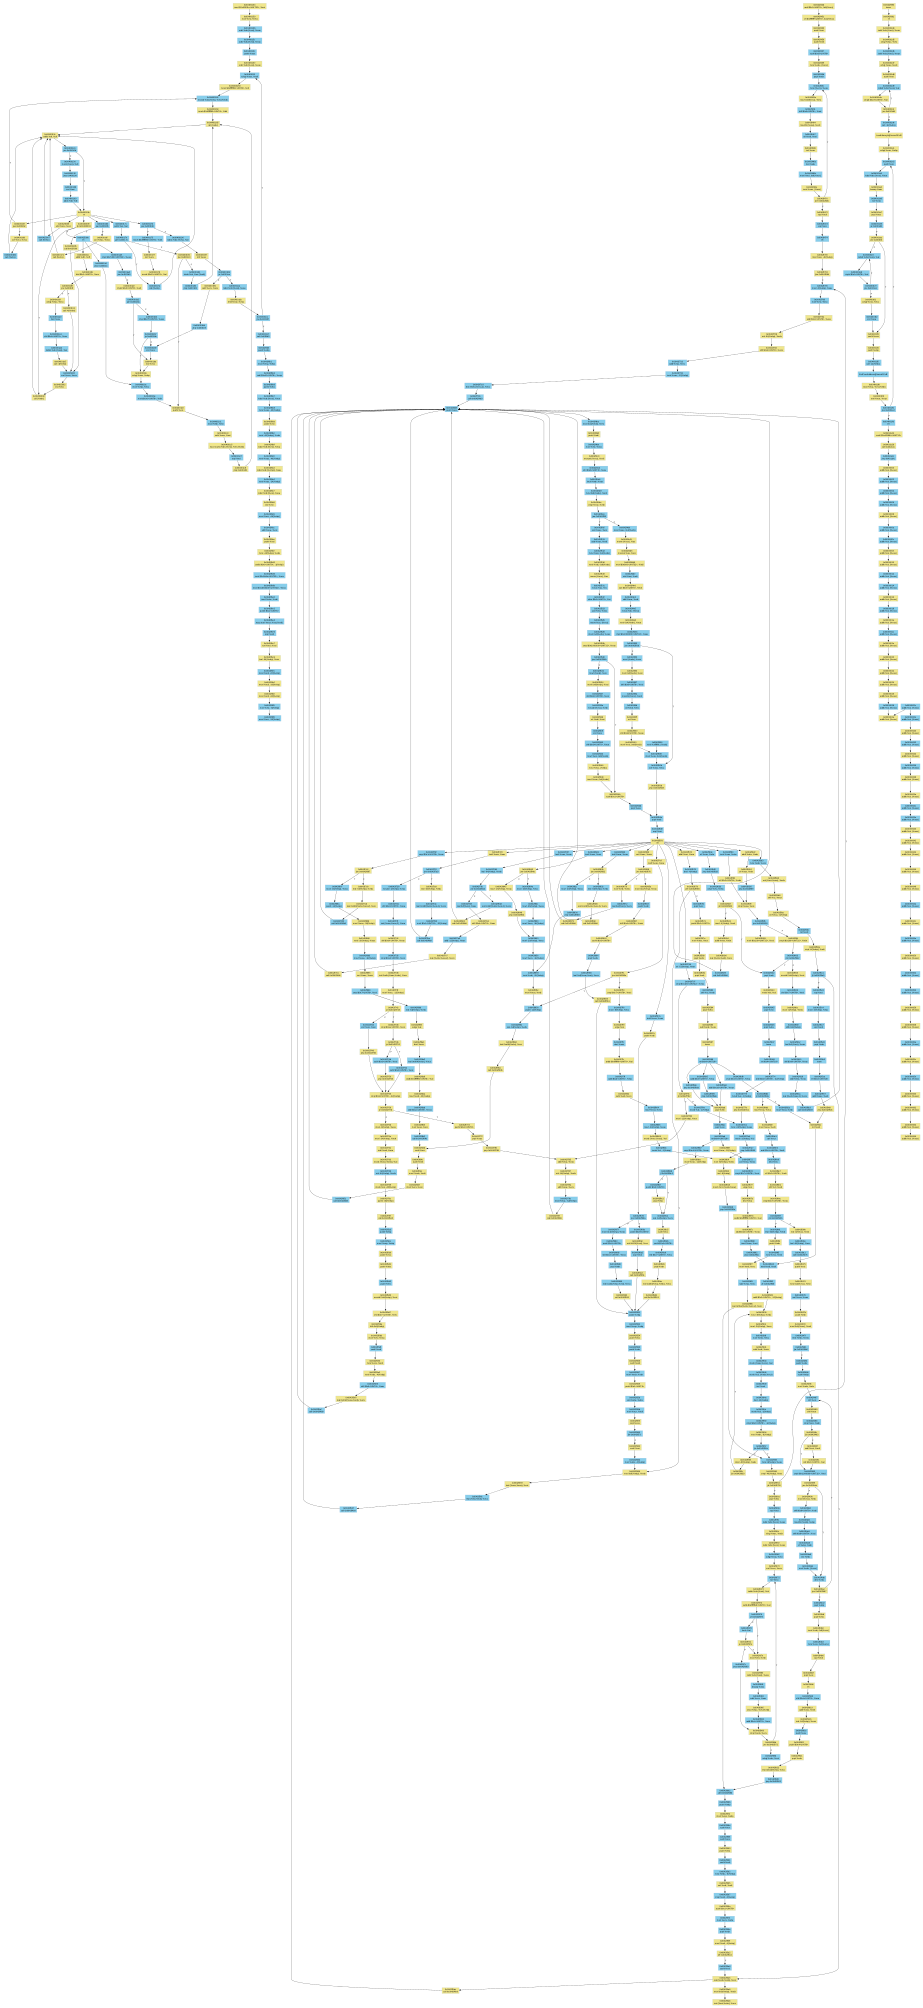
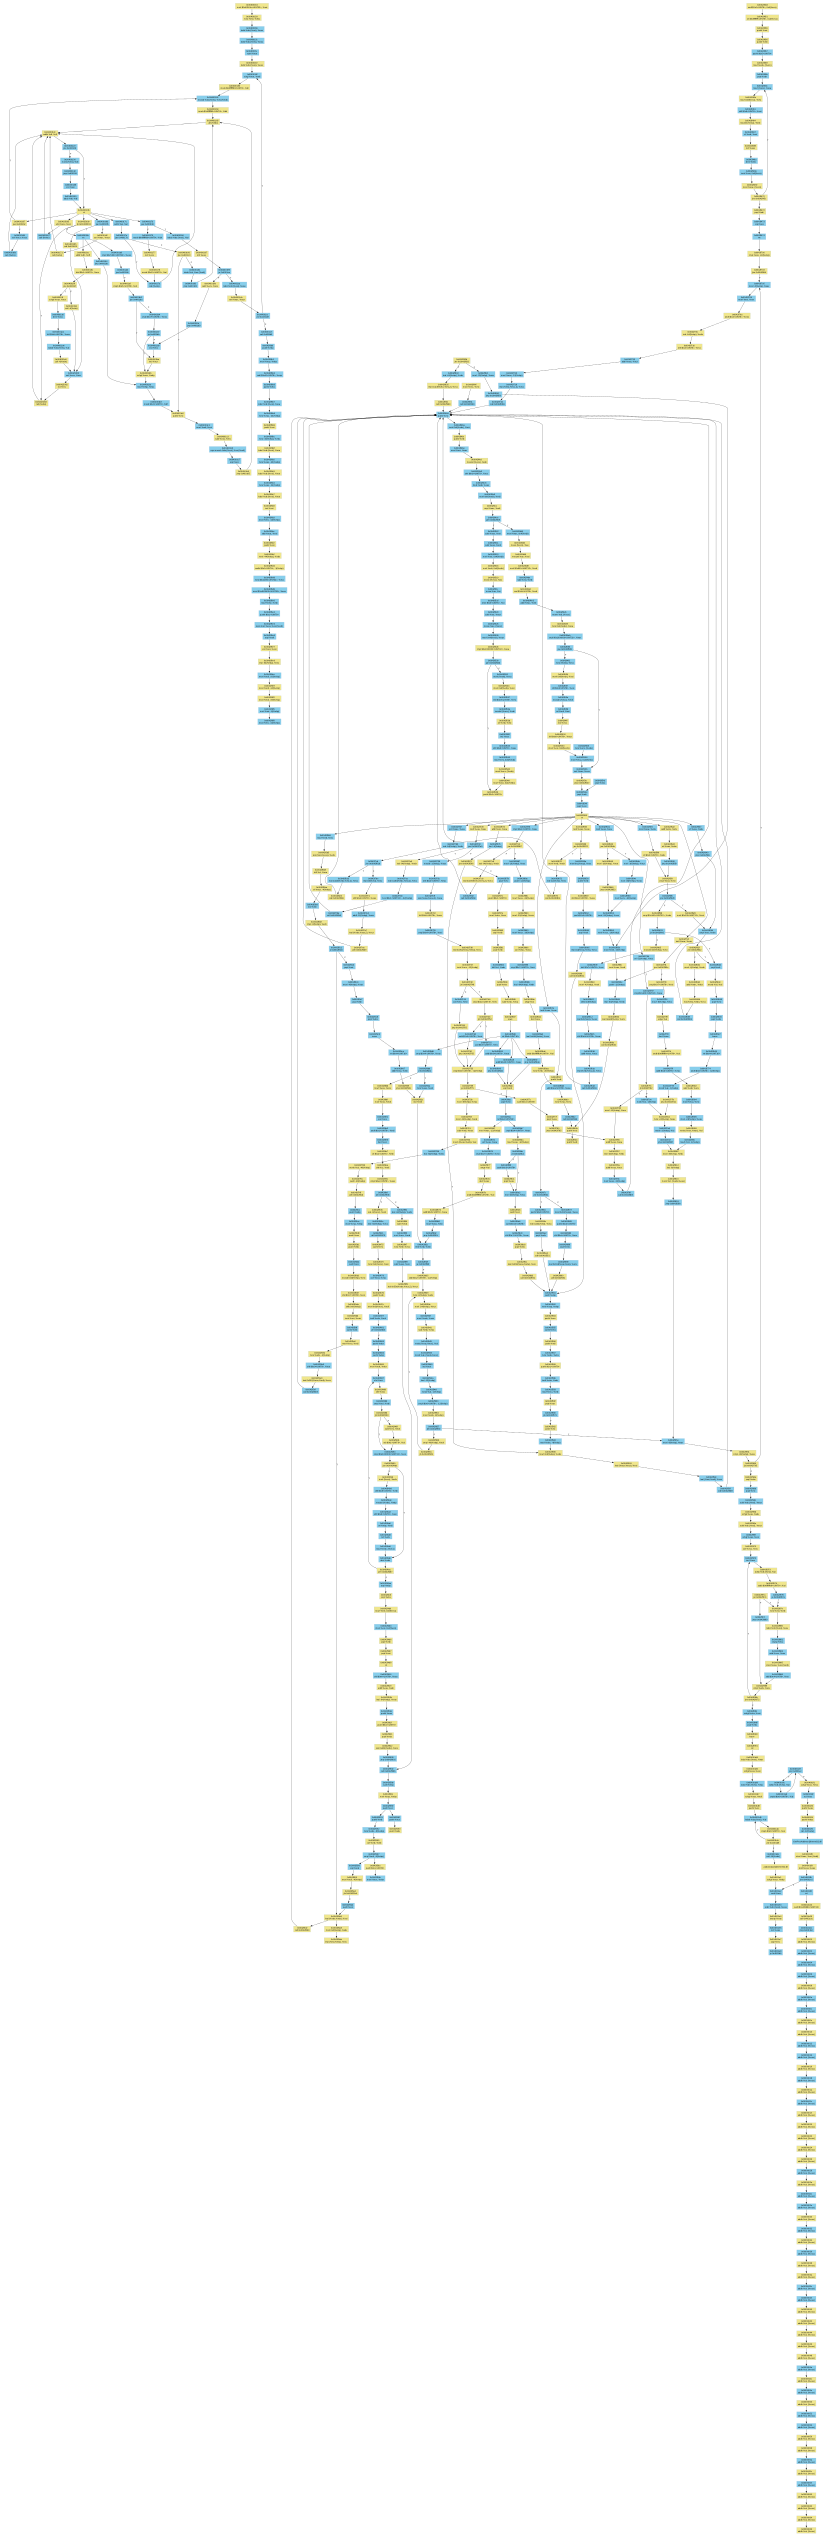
node "0x00400169 xorl %ecx, %ecx": fillcolor khaki -> skyblue
node "0x004001ea jns 0x4001f3": removed
node "0x004001c5 repz movsb %ds:(%esi), %es:(%edi)": fillcolor khaki -> skyblue
node "0x0042f6c3 lodsl %ds:(%cmpl), %eax": label "0x0042f6c3 lodsl %ds:(%cmpl), %eax" -> "0x0042f6c3 lodsl %ds:(%esi), %eax"
edge "0x0000002c addb %al, (%eax)" -> "0x0000002a addb %al, (%eax)": reversed
node "0x0042f506 movl %xffffffe, (%edx)": label "0x0042f506 movl %xffffffe, (%edx)" -> "0x0042f506 movl %ecx, (%edx)"
edge "0x0042f54b pushl $0x1<UINT8>" -> "0x0042f54d popl %eax": removed
node "0x0042f829 testl %eax, %eax": removed
node "0x0042f65a movl 0xc(%esp), %eax": fillcolor khaki -> skyblue
edge "0x0042f628 movl $0x100<UINT32>, %esi" -> "0x0042f62d cmpl %esi, %ebx": added
node "0x0042f662 pushl $0x3<UINT8>": fillcolor khaki -> skyblue
node "0x0042f7a1 movl -24(%ebp), %eax": fillcolor skyblue -> khaki
node "0x0042f64d movl %edx, %edi": removed
node "0x0042f78f call 0x0042f4b9": fillcolor khaki -> skyblue
node "0x0042f978 decb %al": removed
node "0x0042f98f popl %ebx": added
edge "0x0042f590 pushl %ebx" -> "0x0042f591 pushl %edi": now "0x0042f58e pushl %ecx" -> "0x0042f591 pushl %edi"
edge "0x0042f59c movl %ecx, %ebx" -> "0x0042f59e popl %edx": now "0x0042f597 cmpl %edi, -8(%ebp)" -> "0x0042f59e popl %edx"
